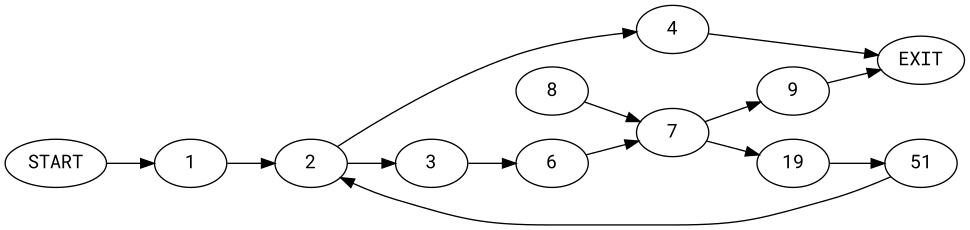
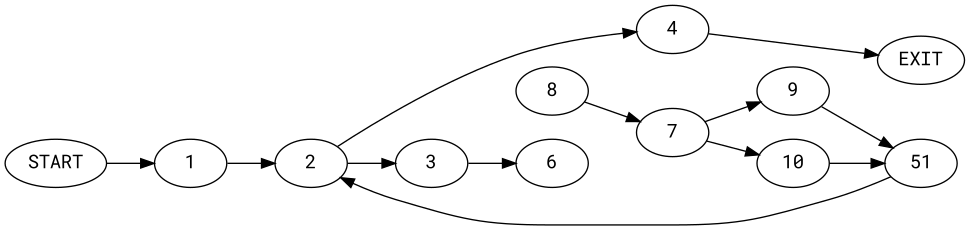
edge "9" -> "EXIT": now "9" -> "51"
edge "6" -> "7": removed
node "19": label "19" -> "10"
